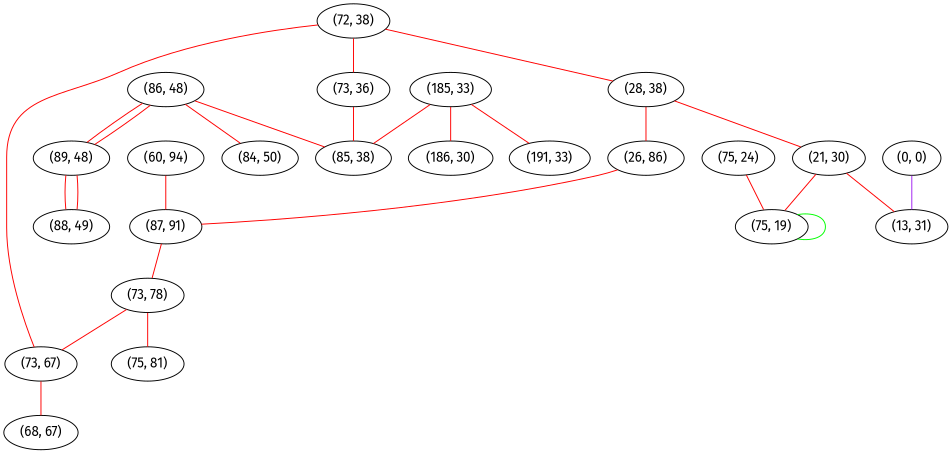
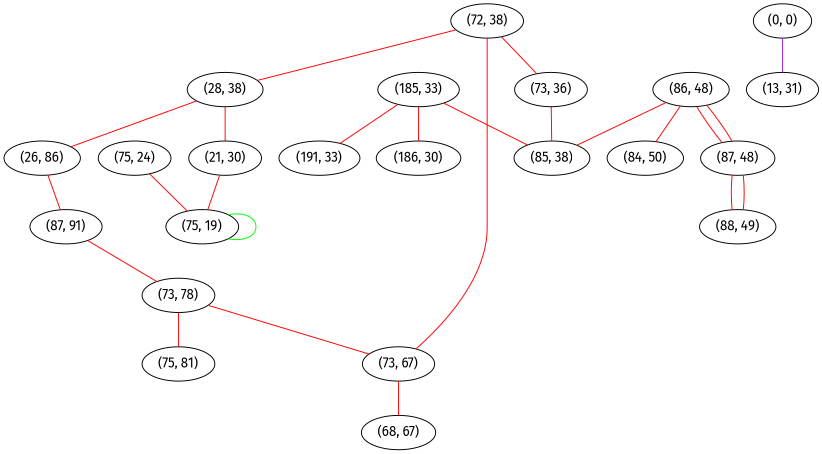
node "(89, 48)": label "(89, 48)" -> "(87, 48)"
node "(60, 94)": removed
edge "(21, 30)" -- "(13, 31)": removed
